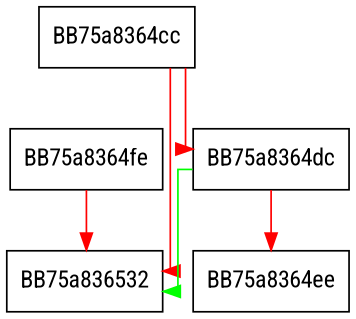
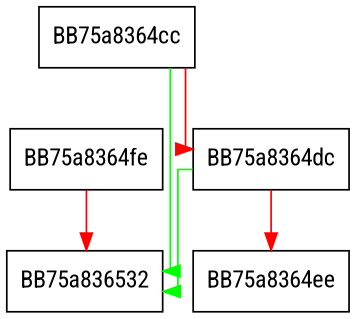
edge "BB75a8364cc" -> "BB75a836532": color red -> green
